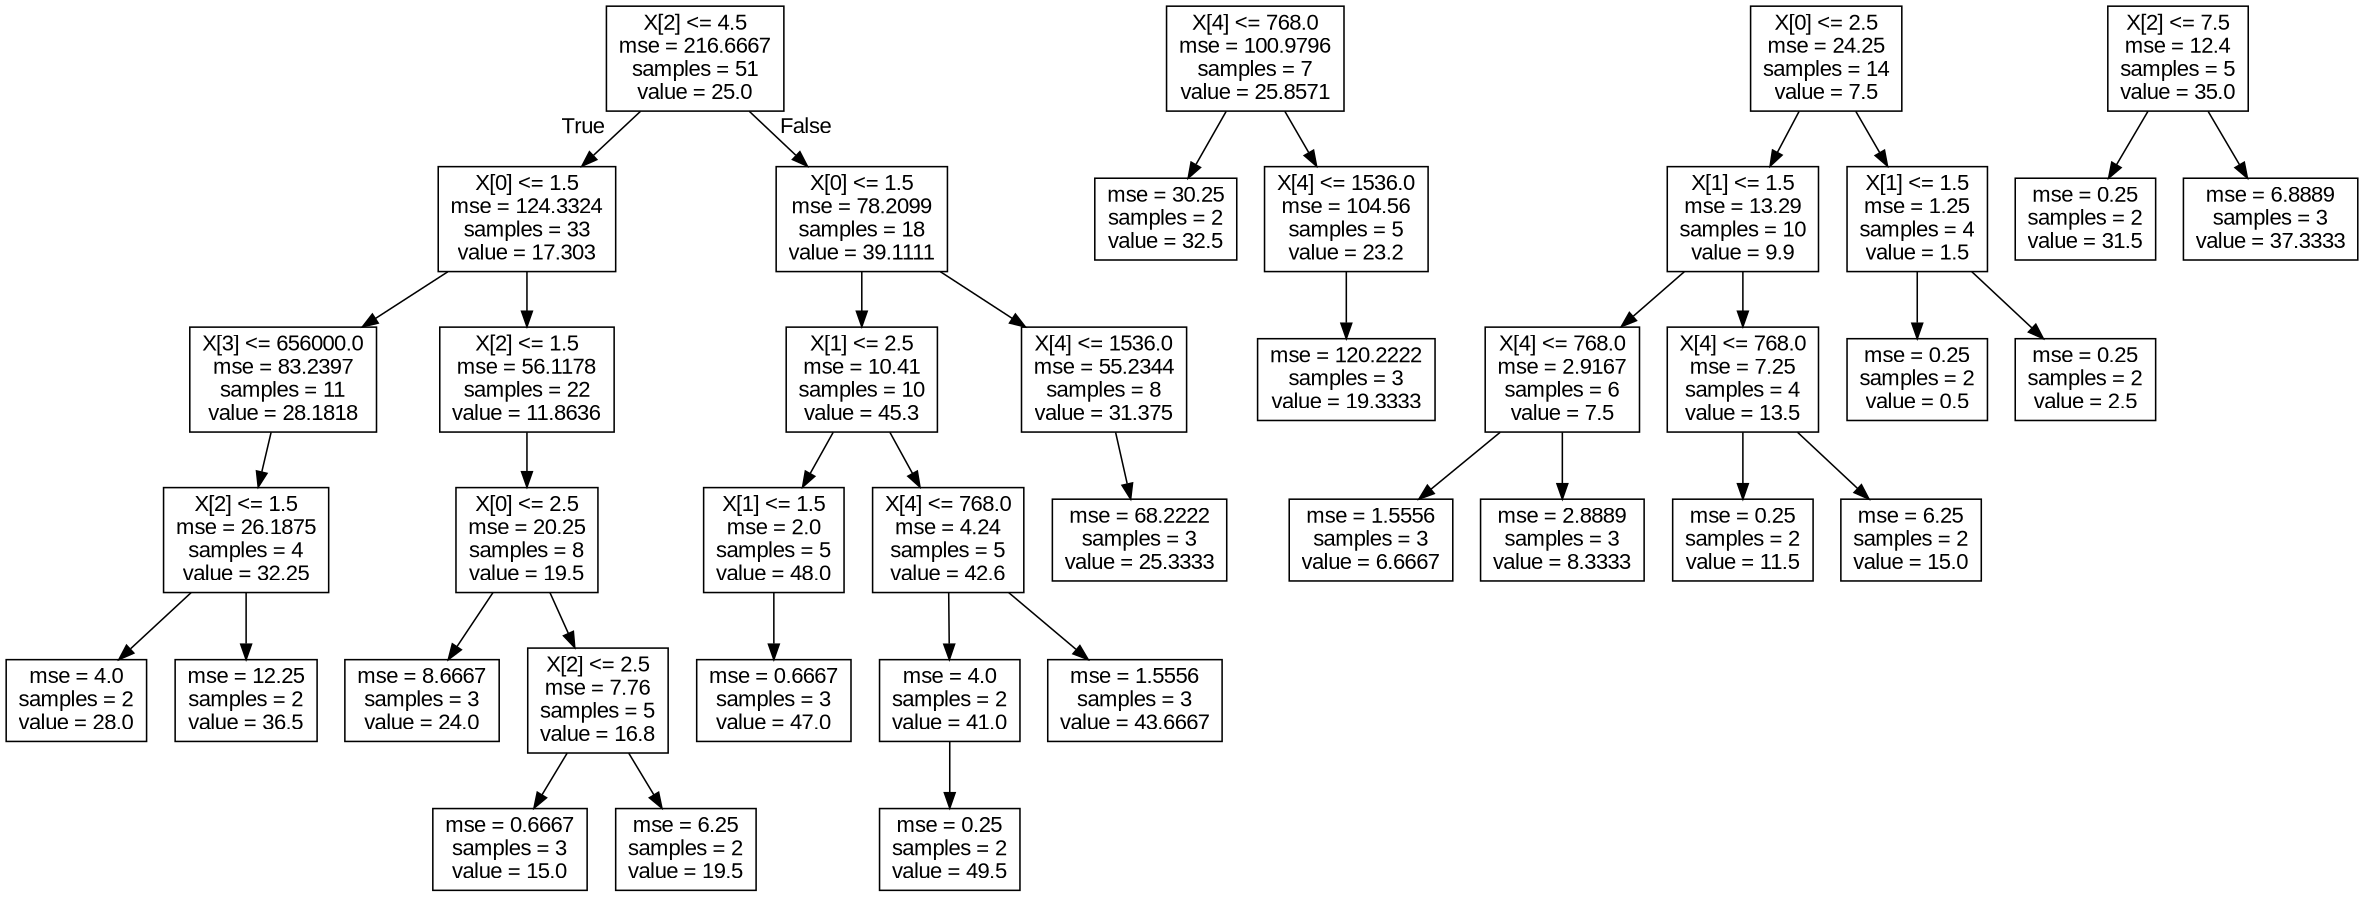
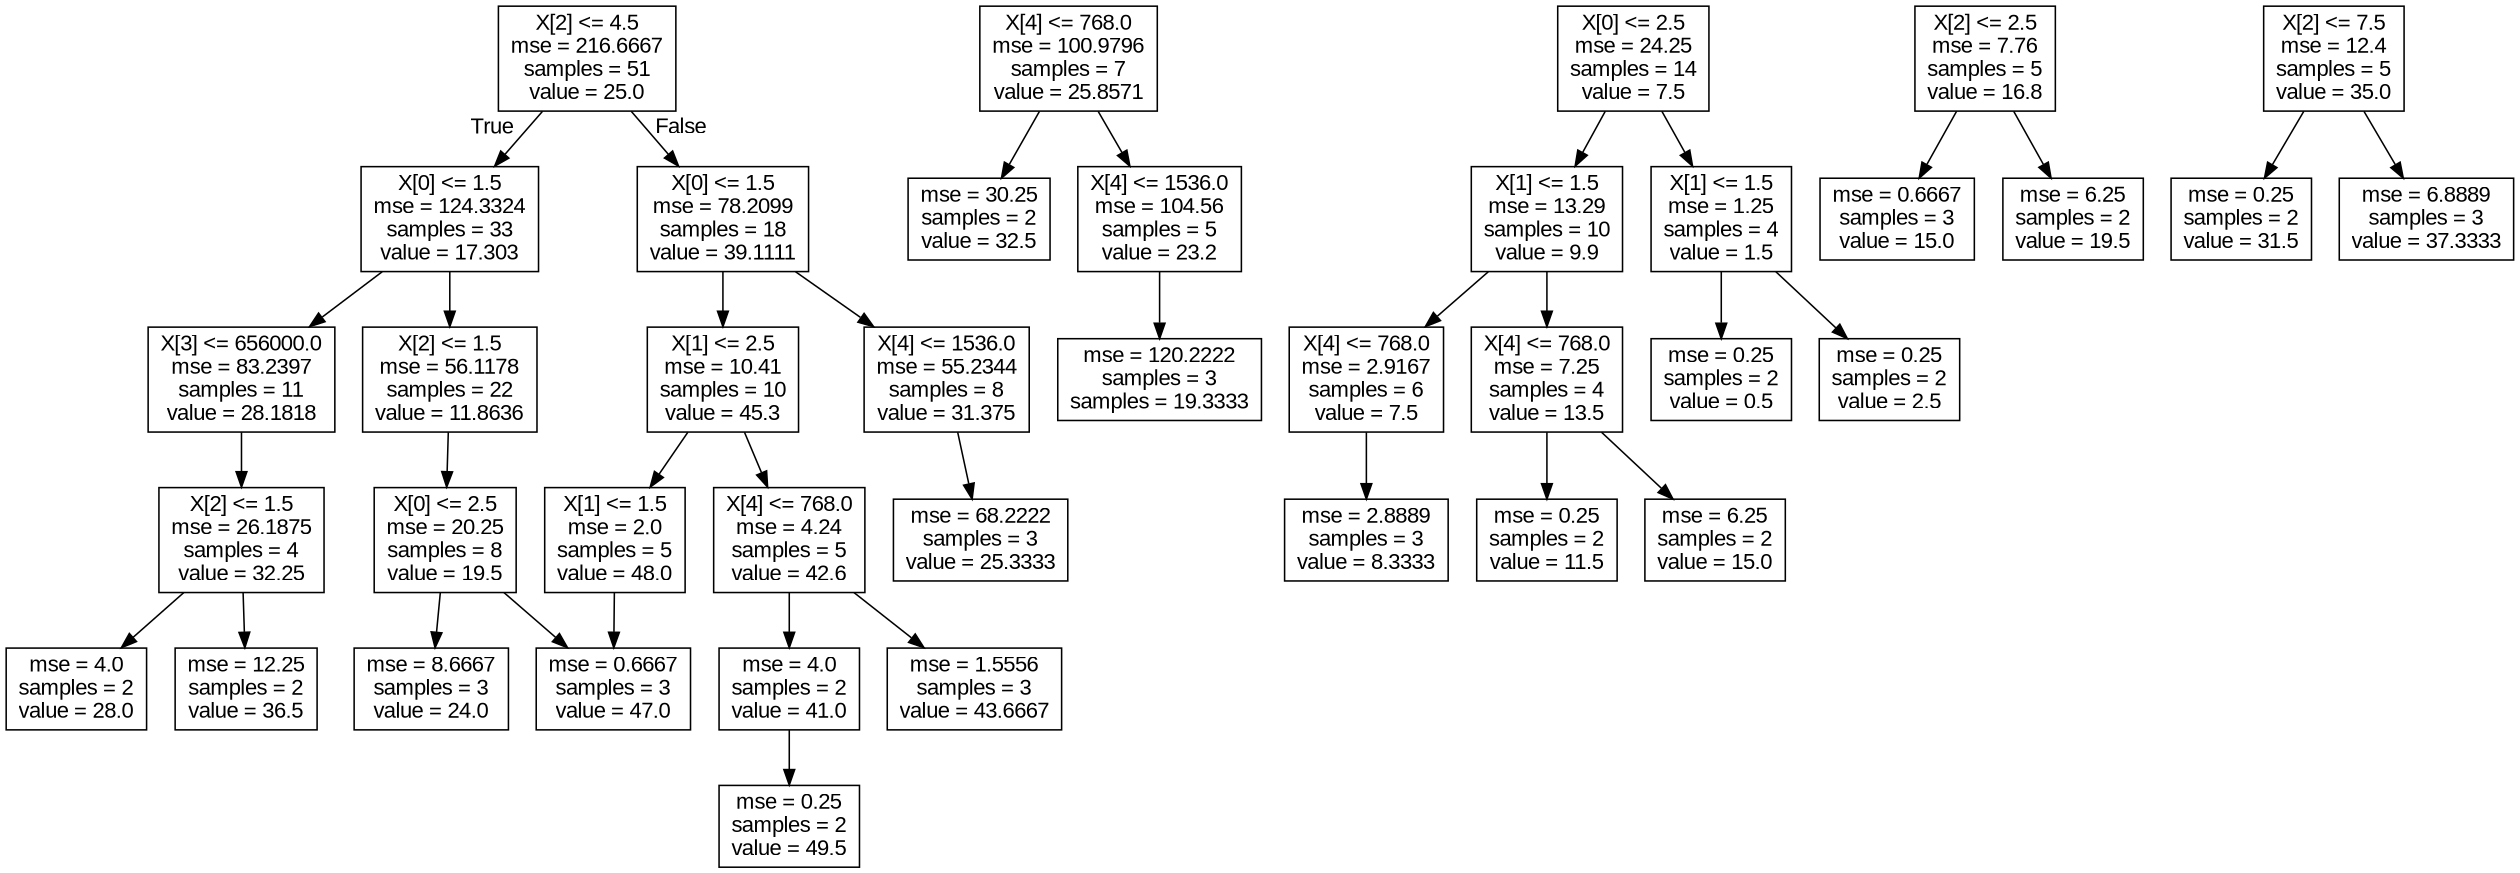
node "mse = 120.2222 samples = 3 value = 19.3333": label "mse = 120.2222 samples = 3 value = 19.3333" -> "mse = 120.2222 samples = 3 samples = 19.3333"
node "mse = 1.5556 samples = 3 value = 6.6667": removed
edge "X[0] <= 2.5 mse = 20.25 samples = 8 value = 19.5" -> "X[2] <= 2.5 mse = 7.76 samples = 5 value = 16.8": now "X[0] <= 2.5 mse = 20.25 samples = 8 value = 19.5" -> "mse = 0.6667 samples = 3 value = 47.0"
